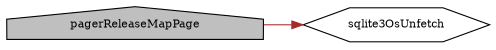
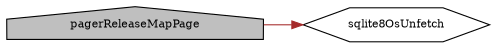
node "sqlite3OsUnfetch": label "sqlite3OsUnfetch" -> "sqlite8OsUnfetch"
